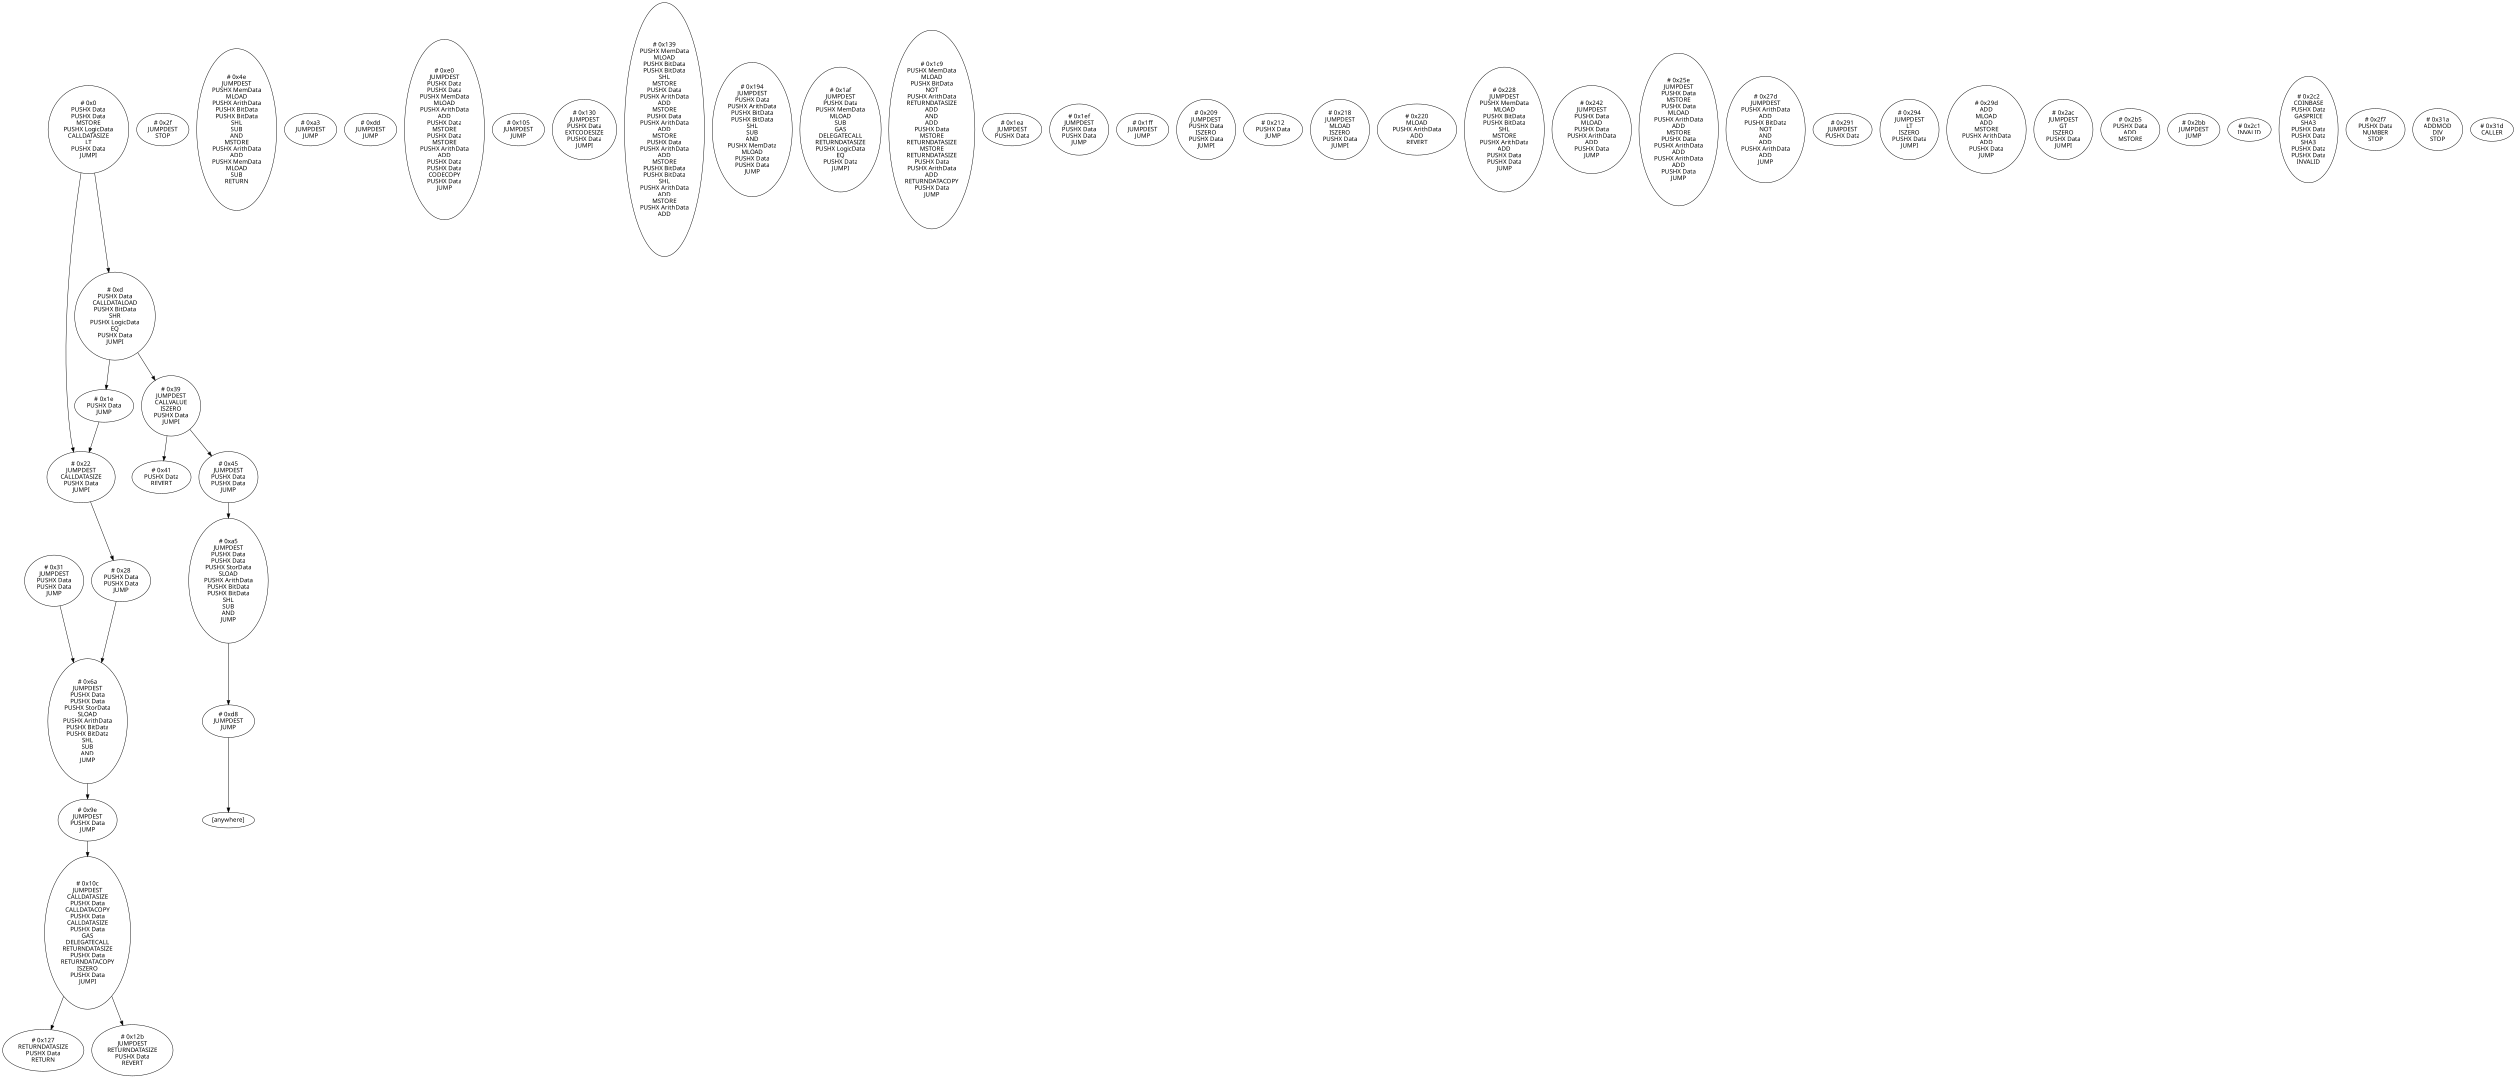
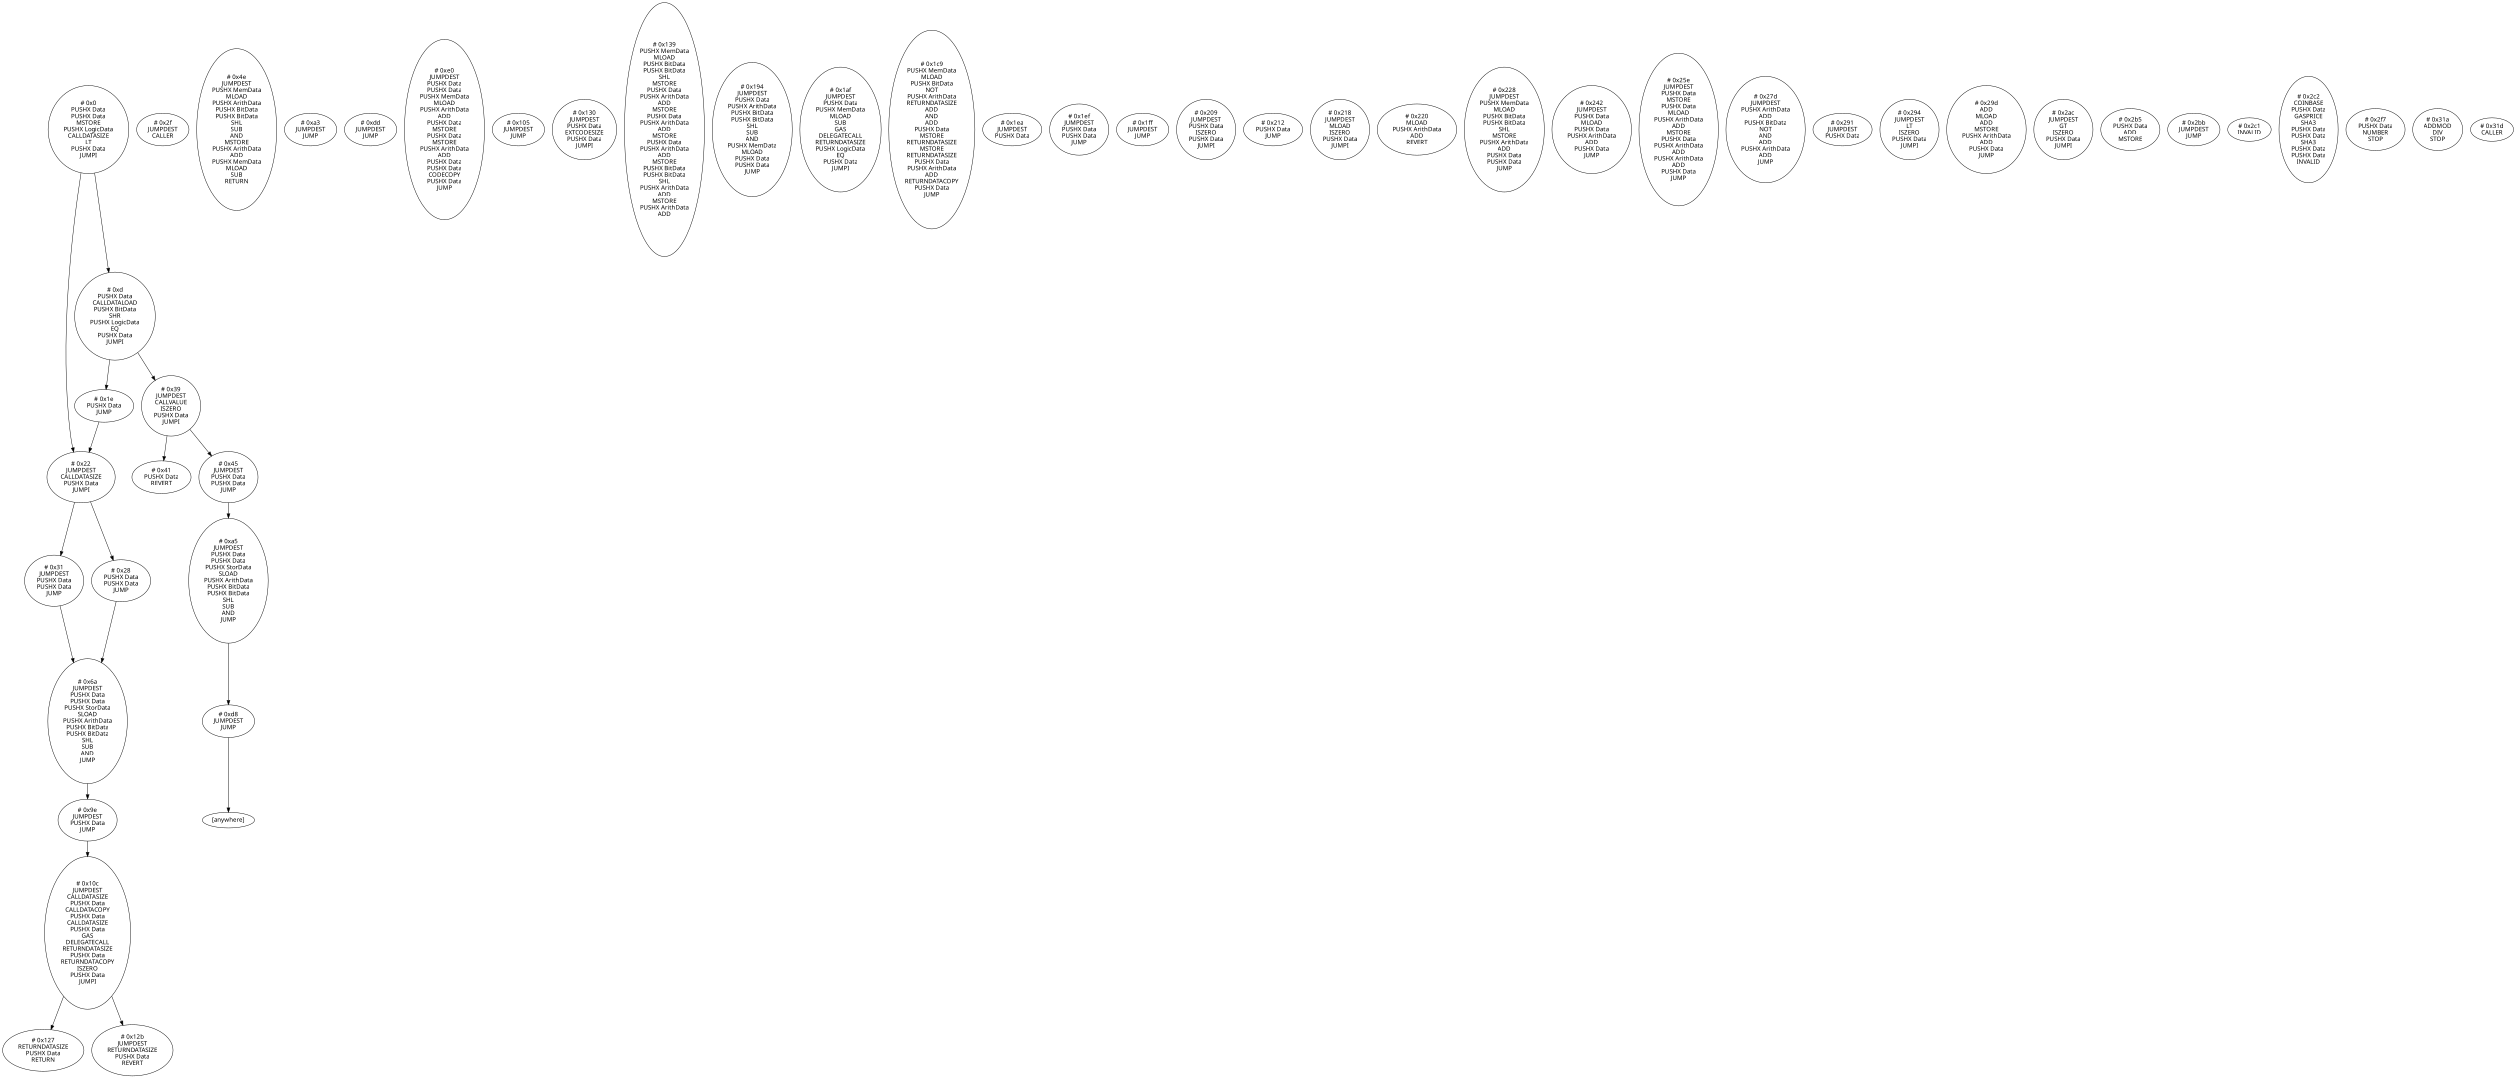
node "# 0x2f JUMPDEST STOP": label "# 0x2f JUMPDEST STOP" -> "# 0x2f JUMPDEST CALLER"
edge "# 0x22 JUMPDEST CALLDATASIZE PUSHX Data JUMPI" -> "# 0x31 JUMPDEST PUSHX Data PUSHX Data JUMP": added
